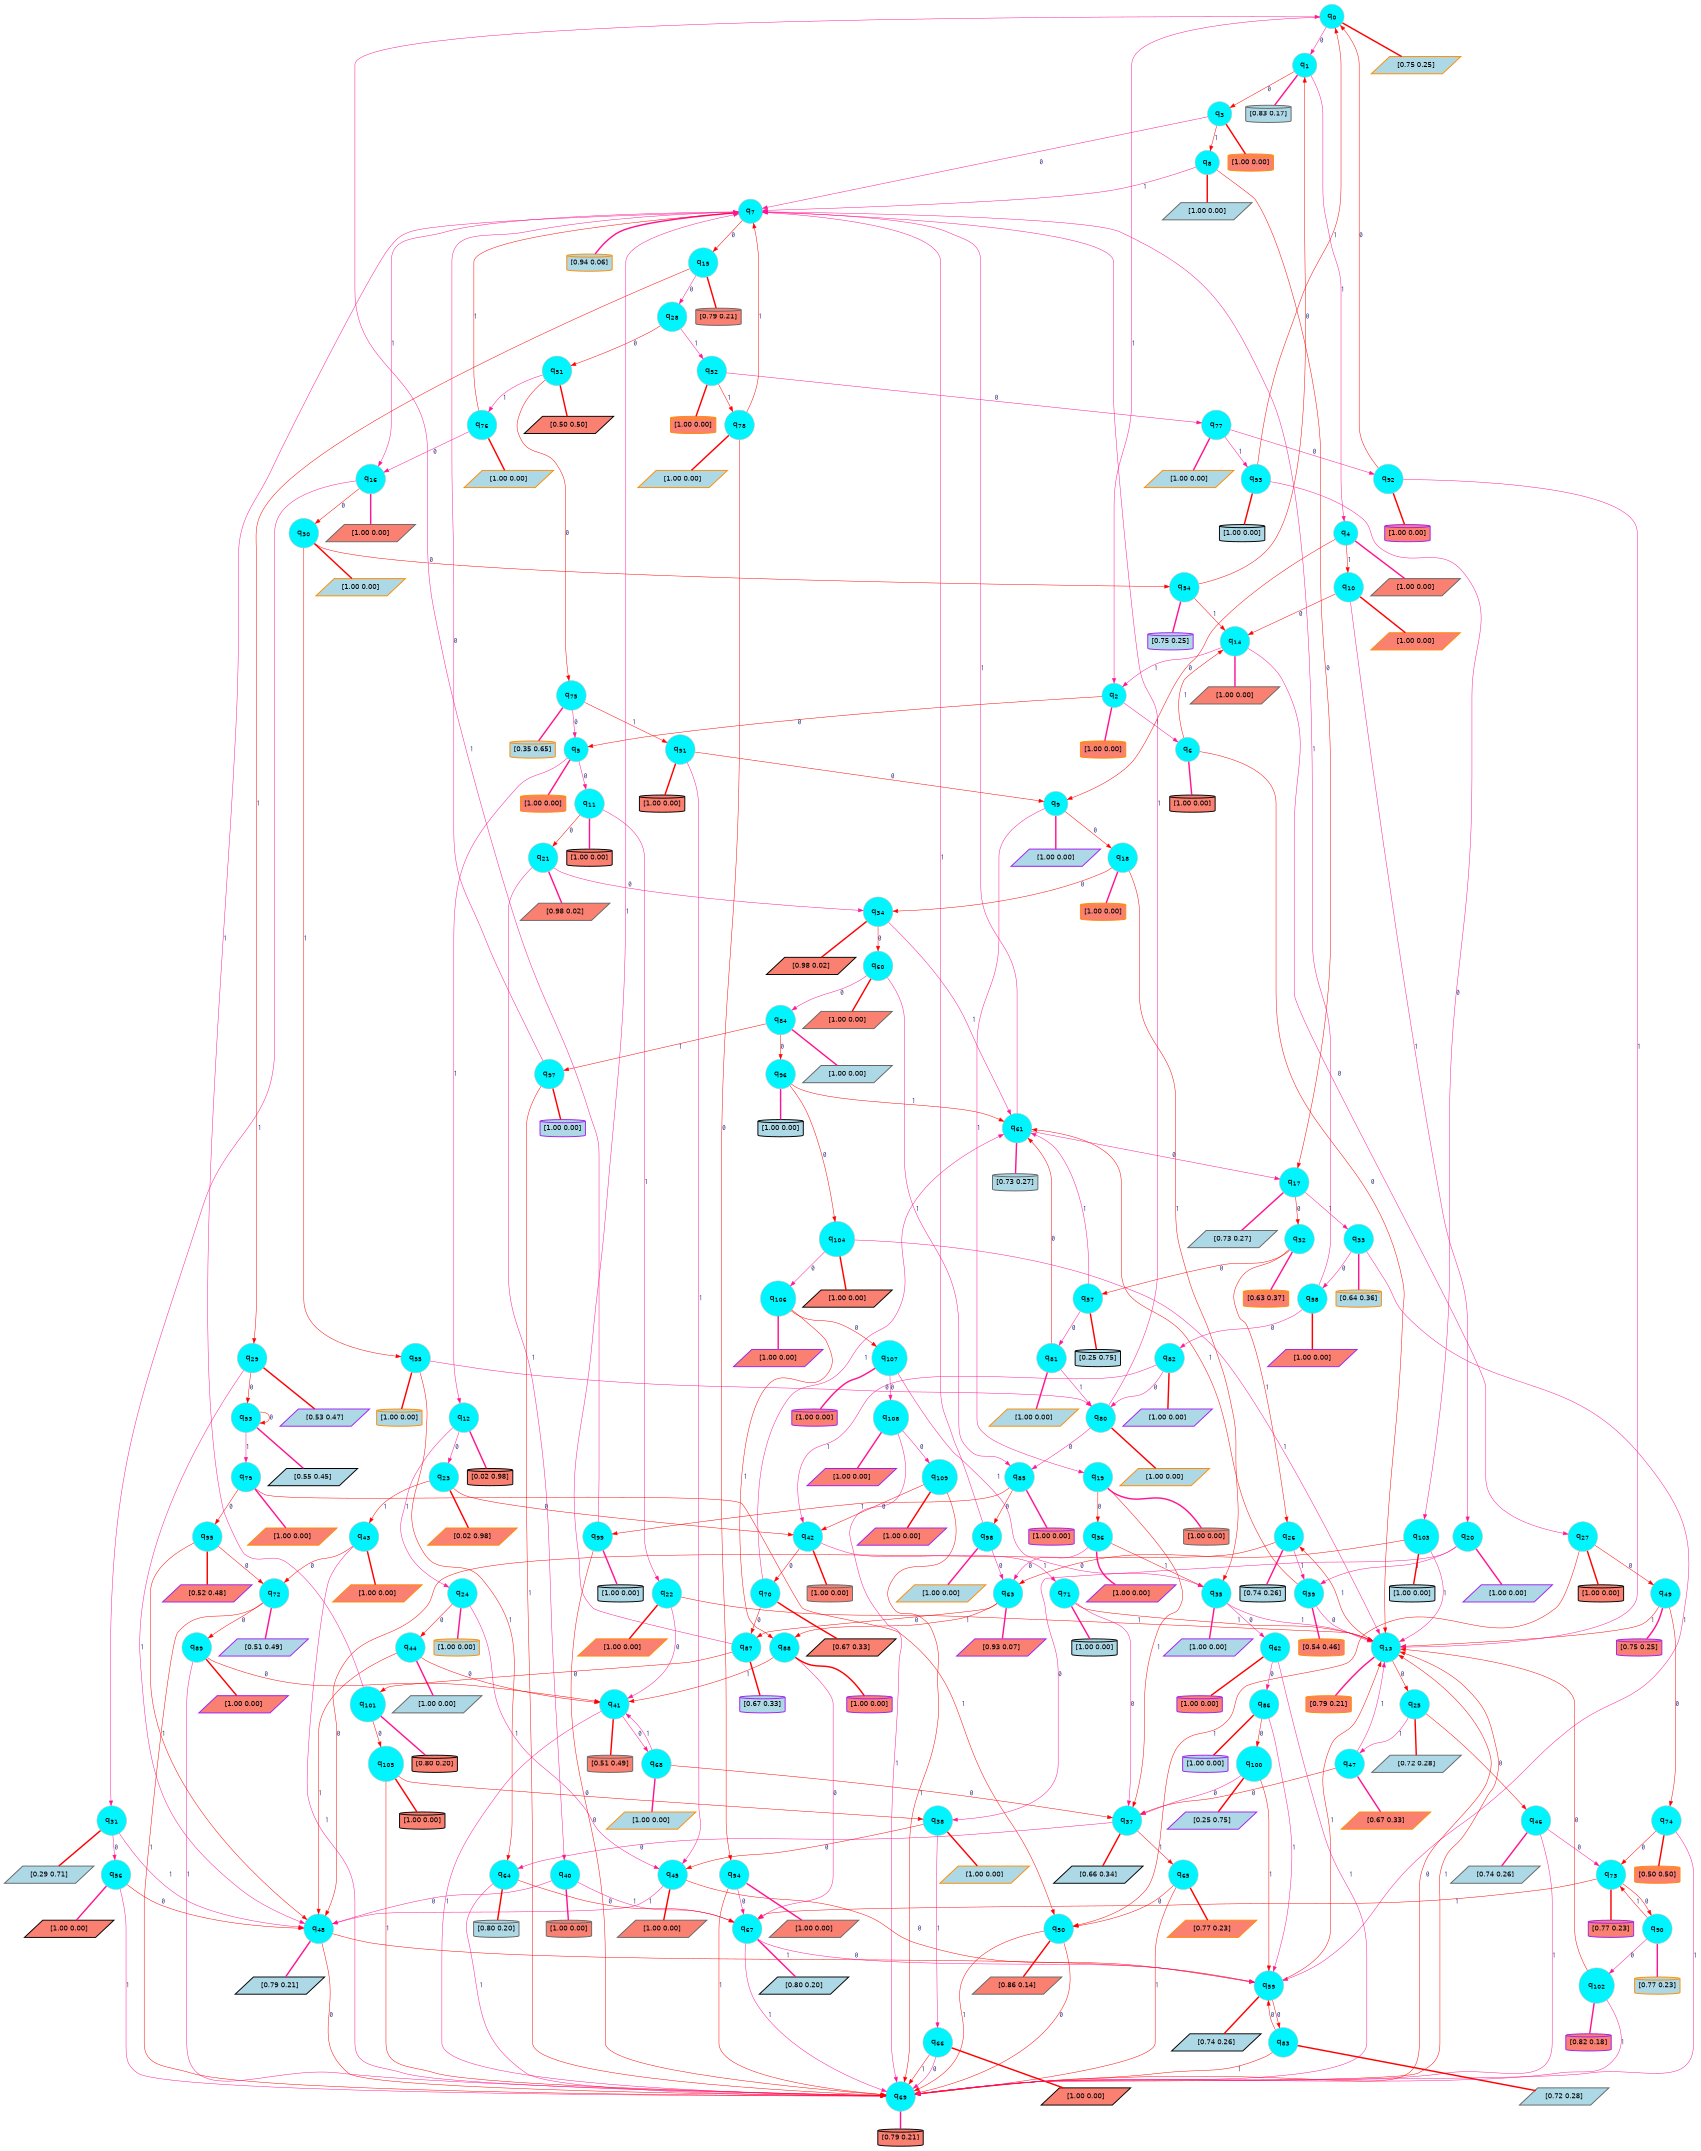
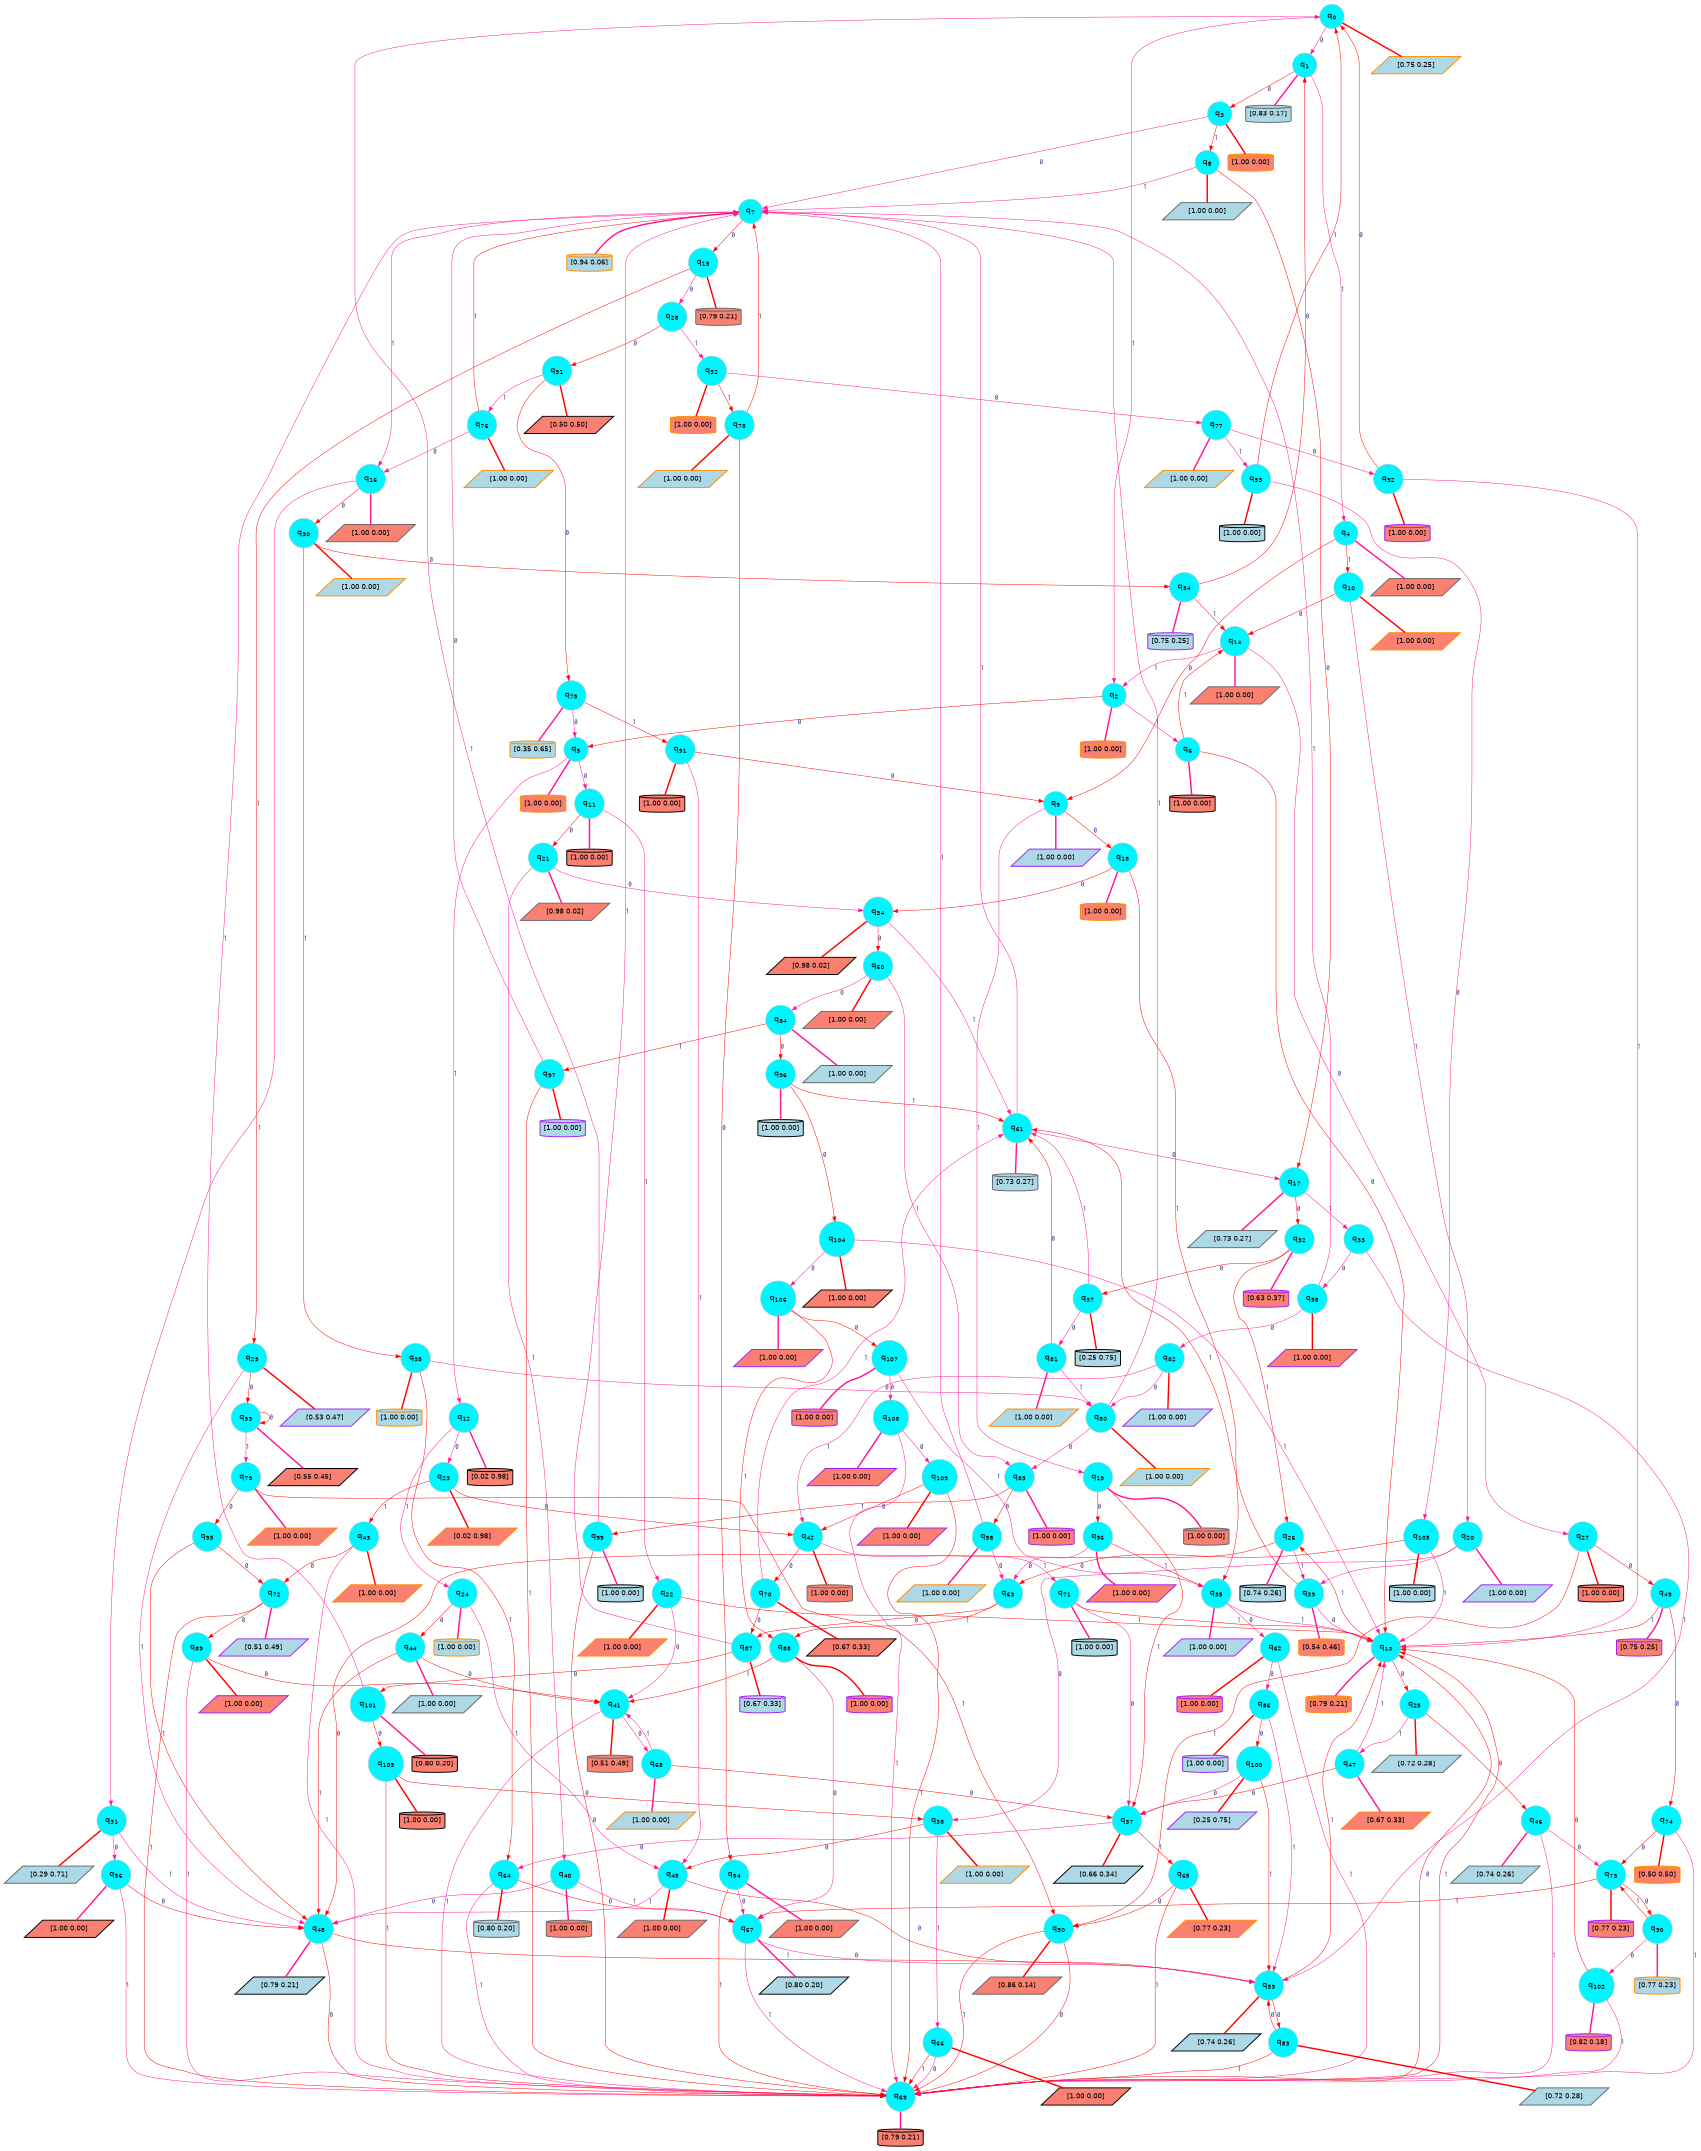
node "[0.63 0.37]": color darkorange -> purple
node "[0.64 0.36]": removed
node "[0.55 0.45]": fillcolor lightblue -> salmon
node "[0.52 0.48]": removed
node "[0.93 0.07]": removed
